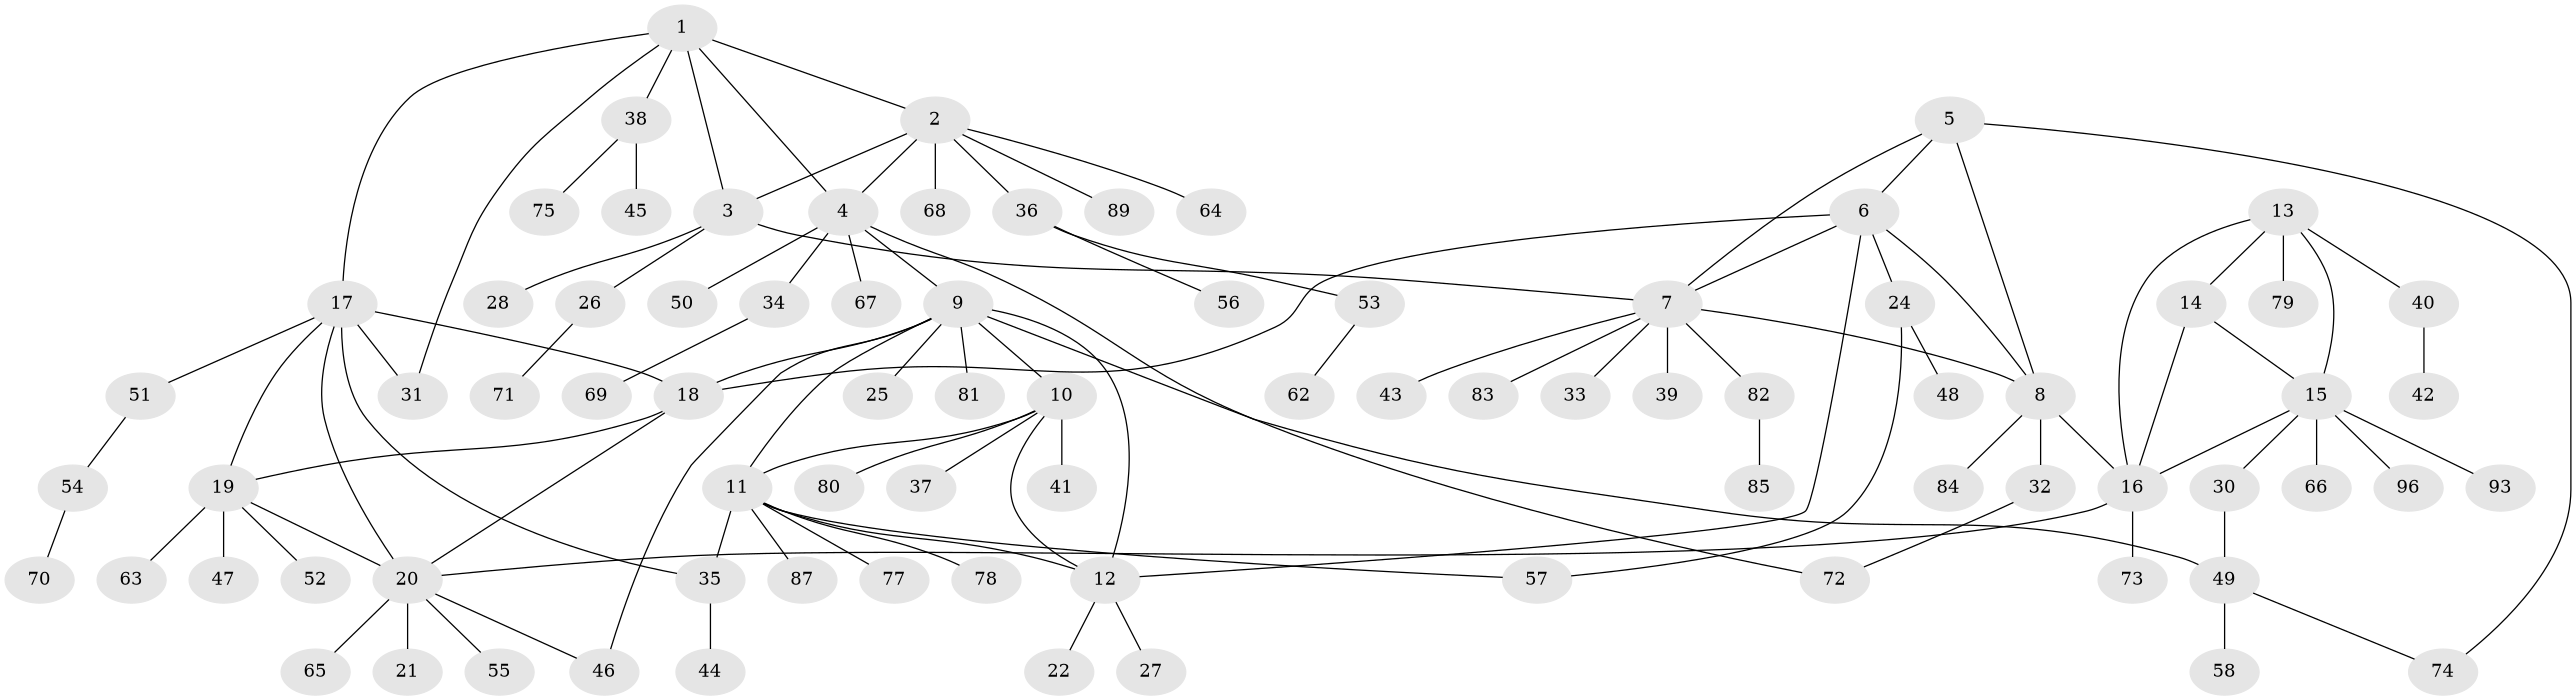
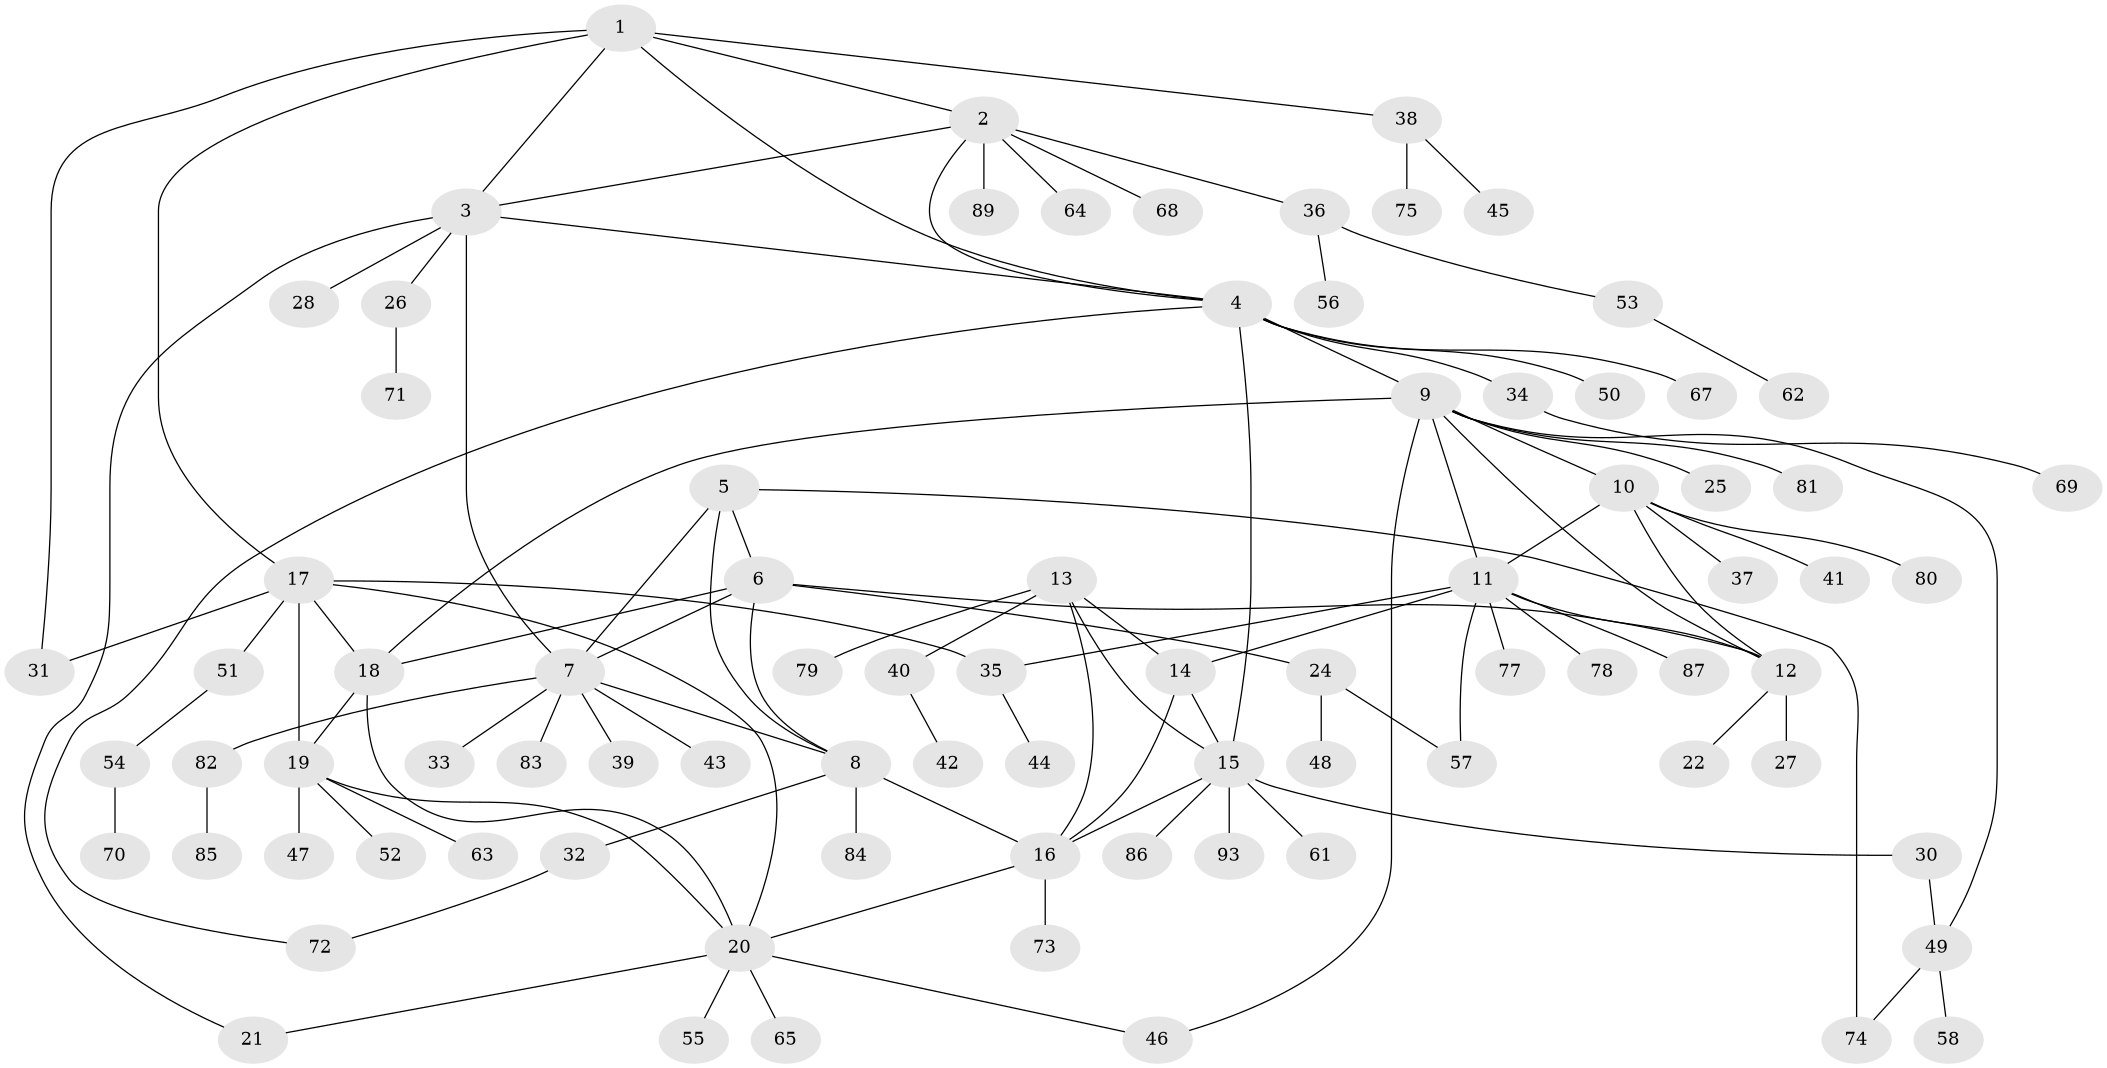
edge "3" -- "4": added
node "66": label "66" -> "61"
node "96": label "96" -> "86"
edge "4" -- "15": added
edge "3" -- "21": added
edge "11" -- "14": added
